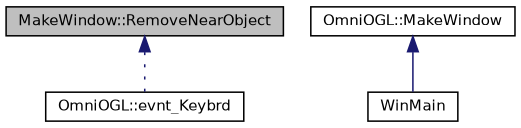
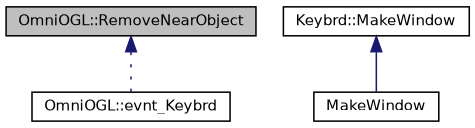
node "MakeWindow::RemoveNearObject": label "MakeWindow::RemoveNearObject" -> "OmniOGL::RemoveNearObject"
node "OmniOGL::MakeWindow": label "OmniOGL::MakeWindow" -> "Keybrd::MakeWindow"
node "WinMain": label "WinMain" -> "MakeWindow"
